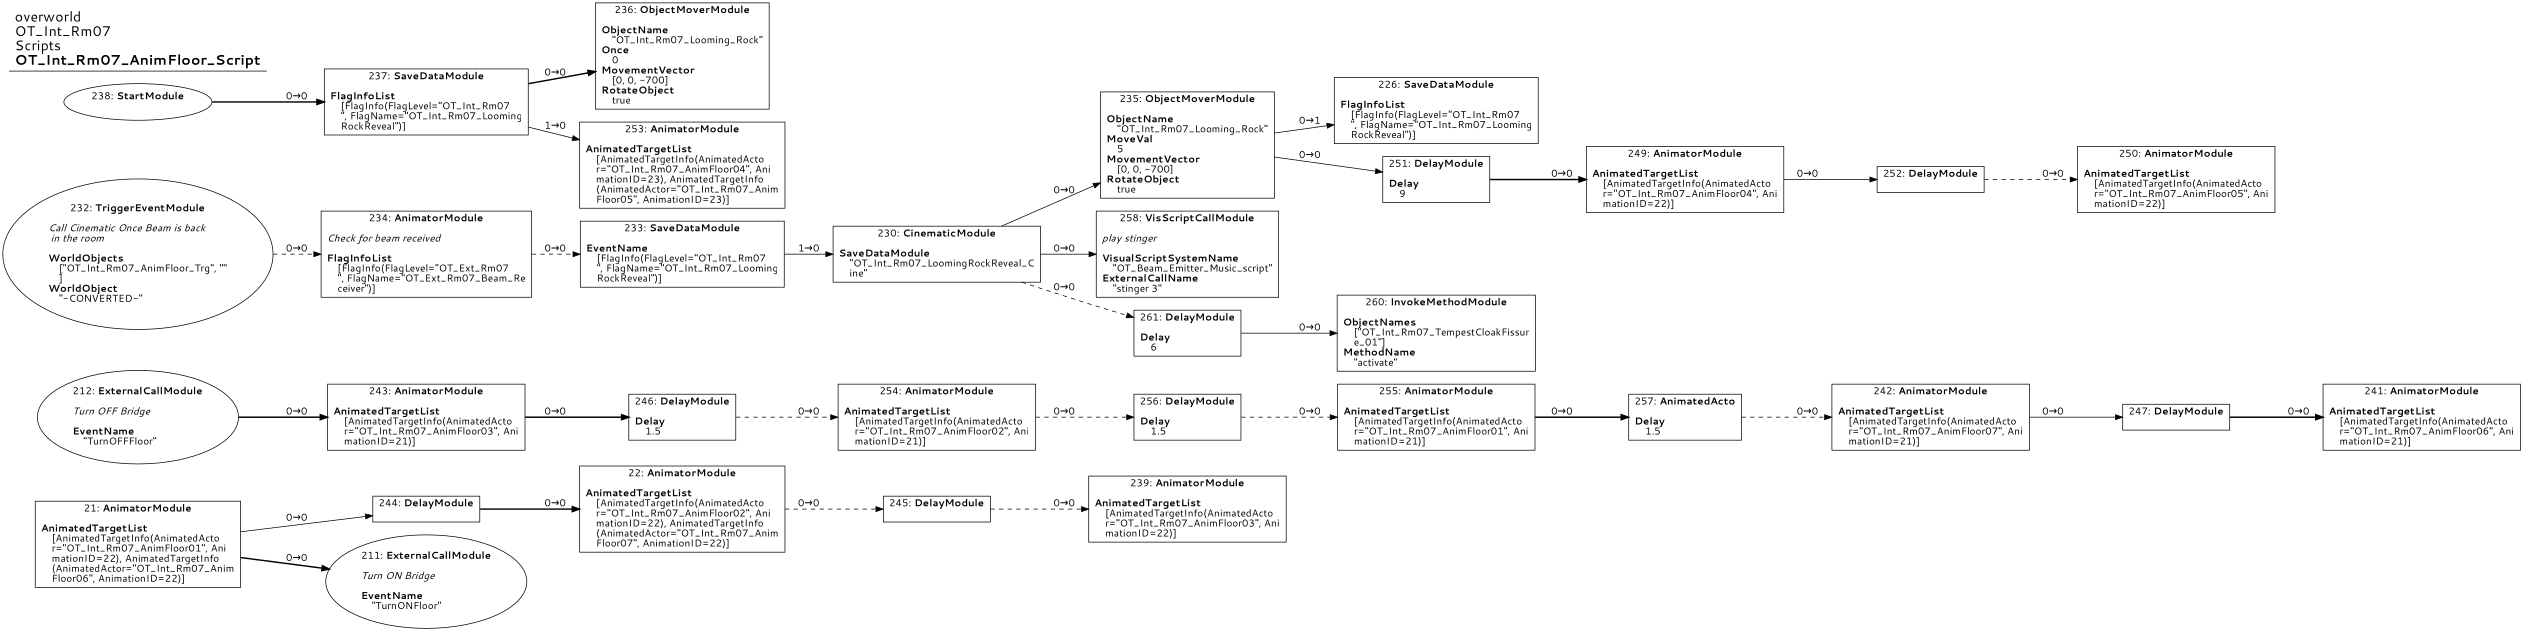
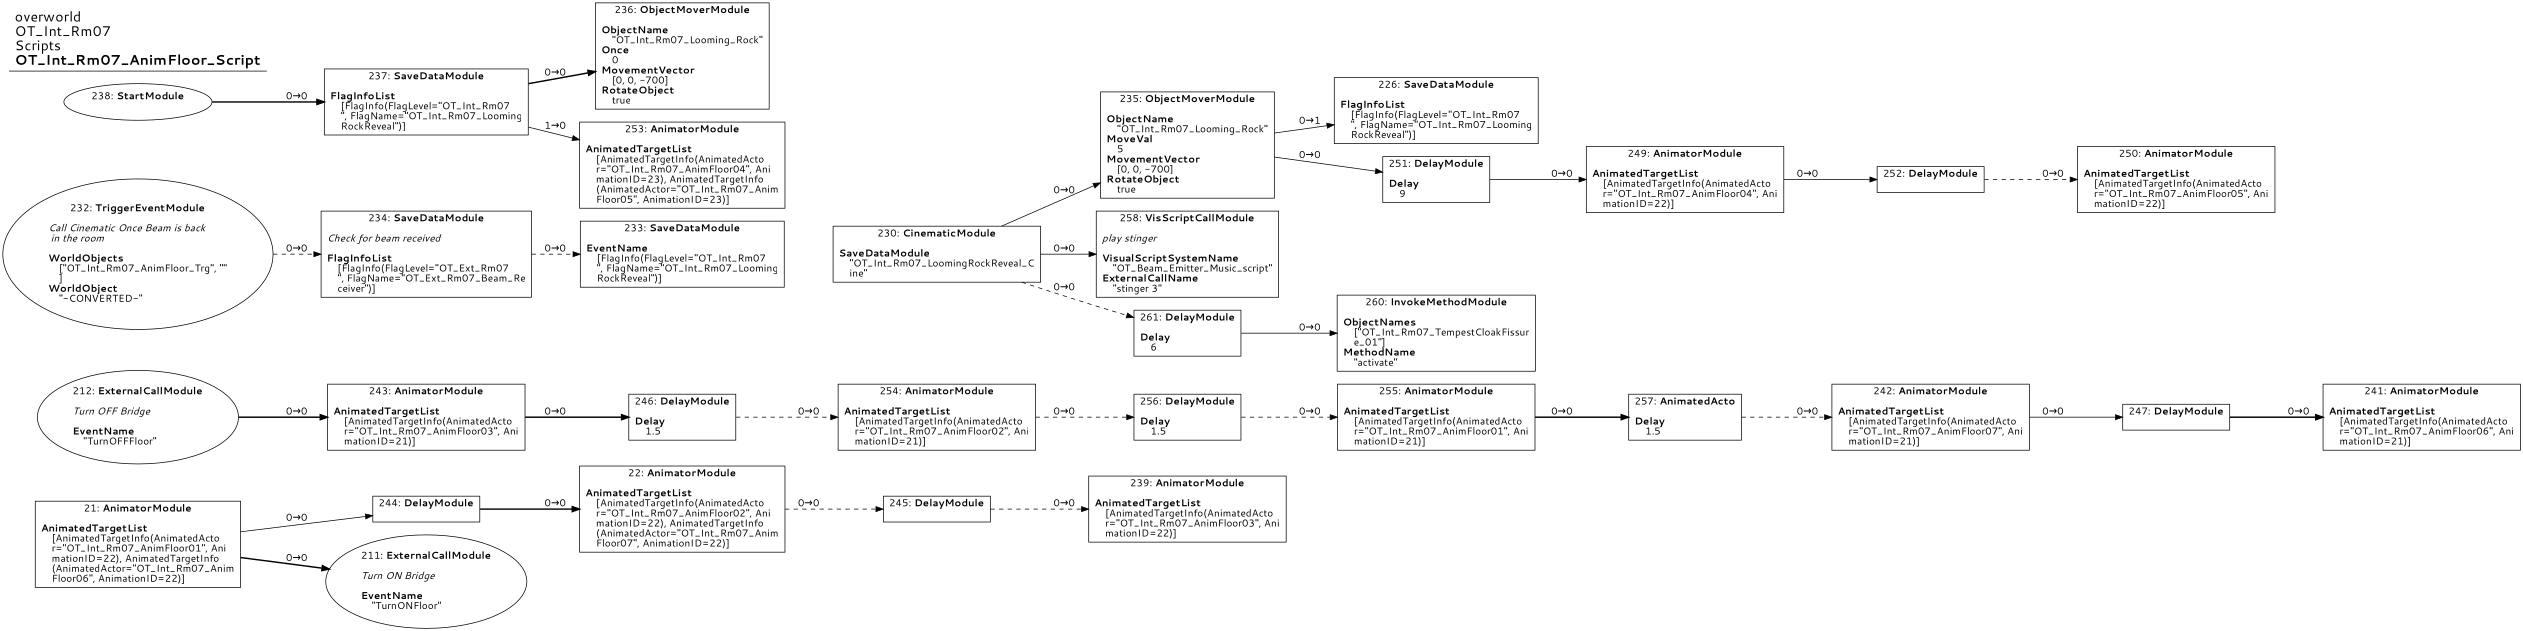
edge "251:" -> "249:": style bold -> solid
node "234:": text "AnimatorModule" -> "SaveDataModule"
edge "233:" -> "230:": removed, label "1→0"
